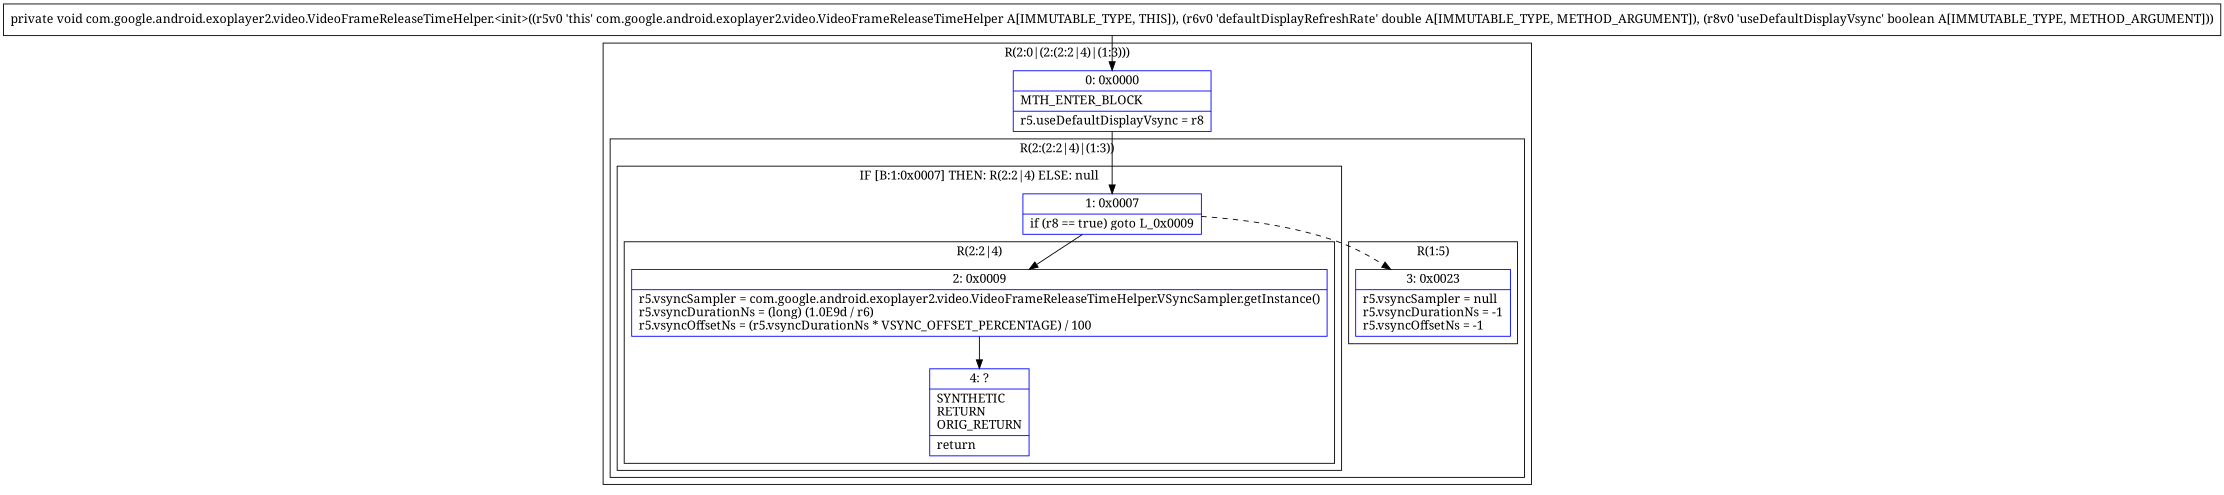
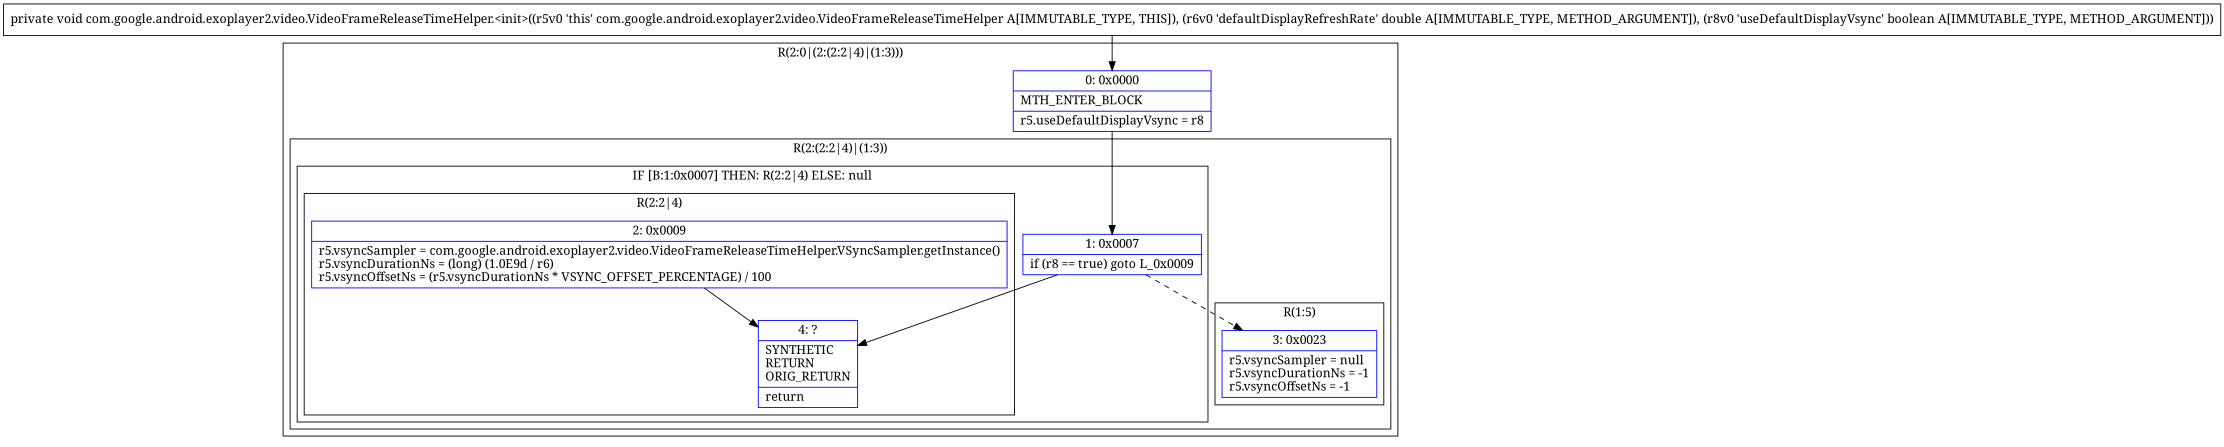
edge "1: 0x0007" -> "2: 0x0009": now "1: 0x0007" -> "4: ?"
